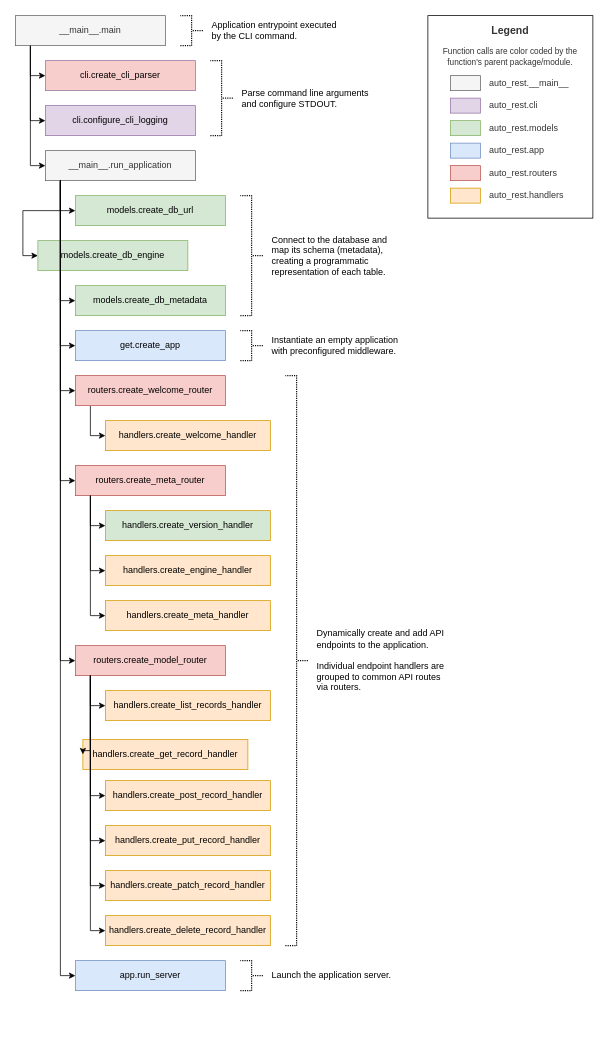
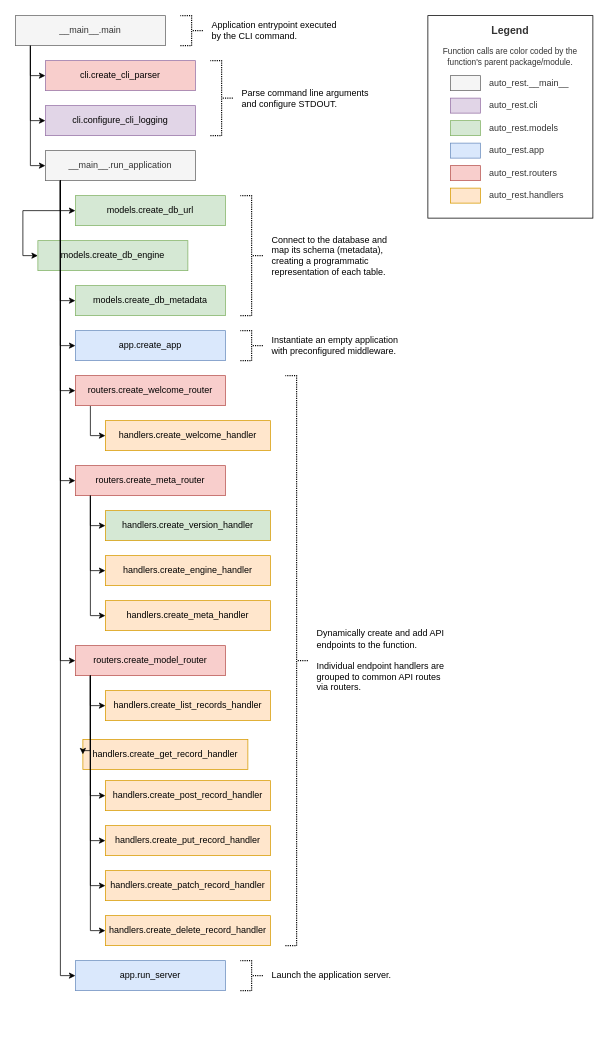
node "get.create_app": label "get.create_app" -> "app.create_app"
node "Dynamically create and add API endpoints to the application. Individual endpoint handlers are grouped to common API routes via routers.": label "Dynamically create and add API endpoints to the application. Individual endpoint handlers are grouped to common API routes via routers." -> "Dynamically create and add API endpoints to the function. Individual endpoint handlers are grouped to common API routes via routers."
